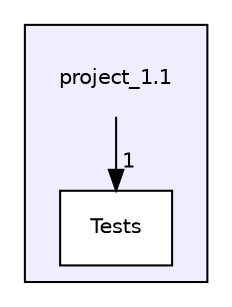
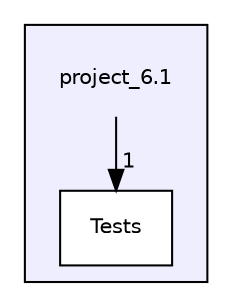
node "project_1.1": label "project_1.1" -> "project_6.1"
